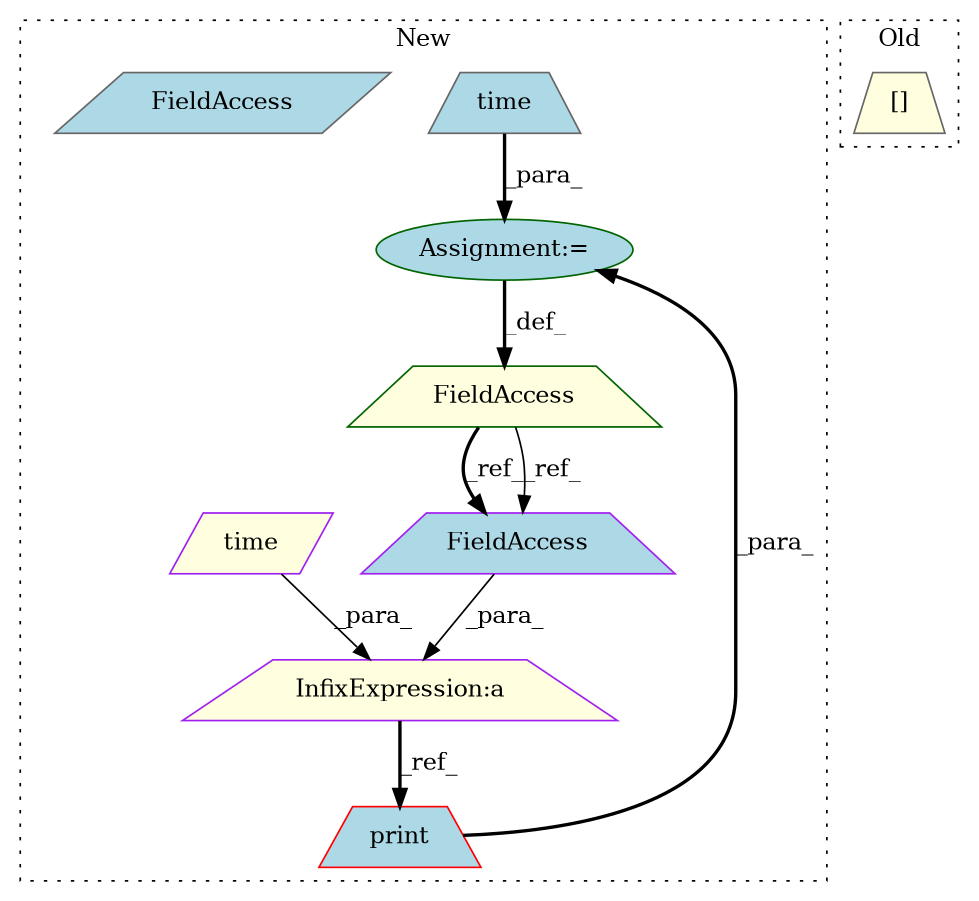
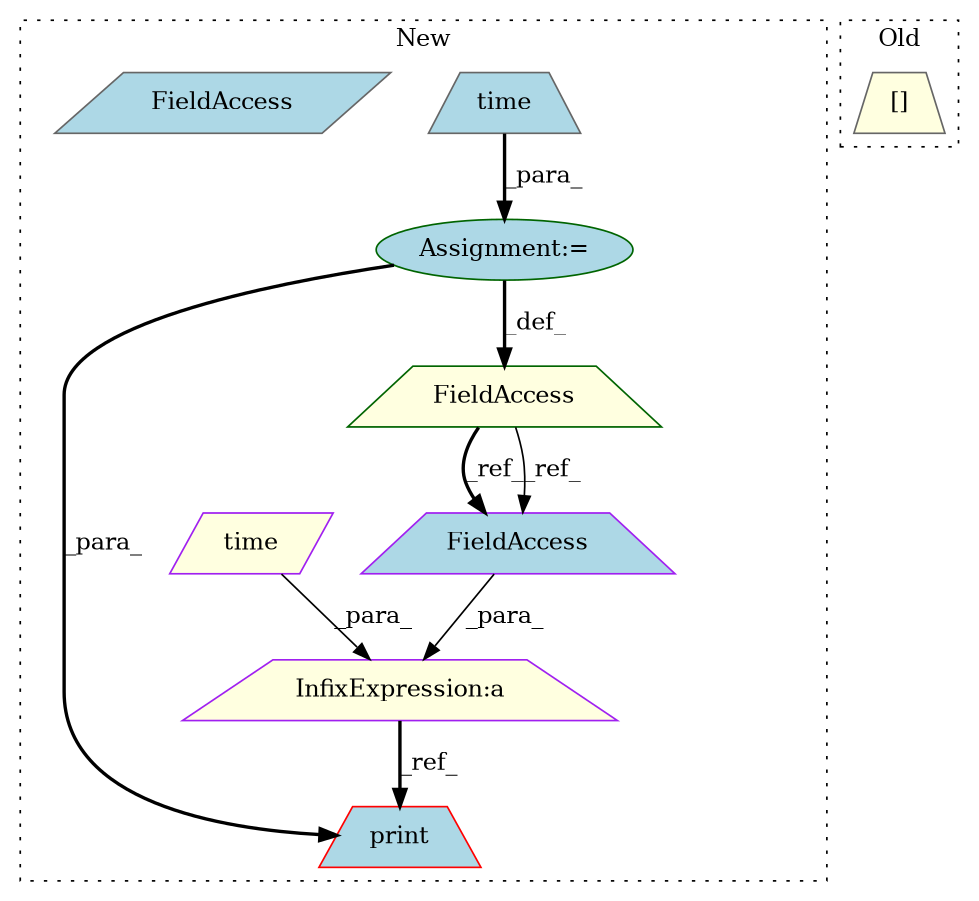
edge "print" -> "Assignment:=": reversed
